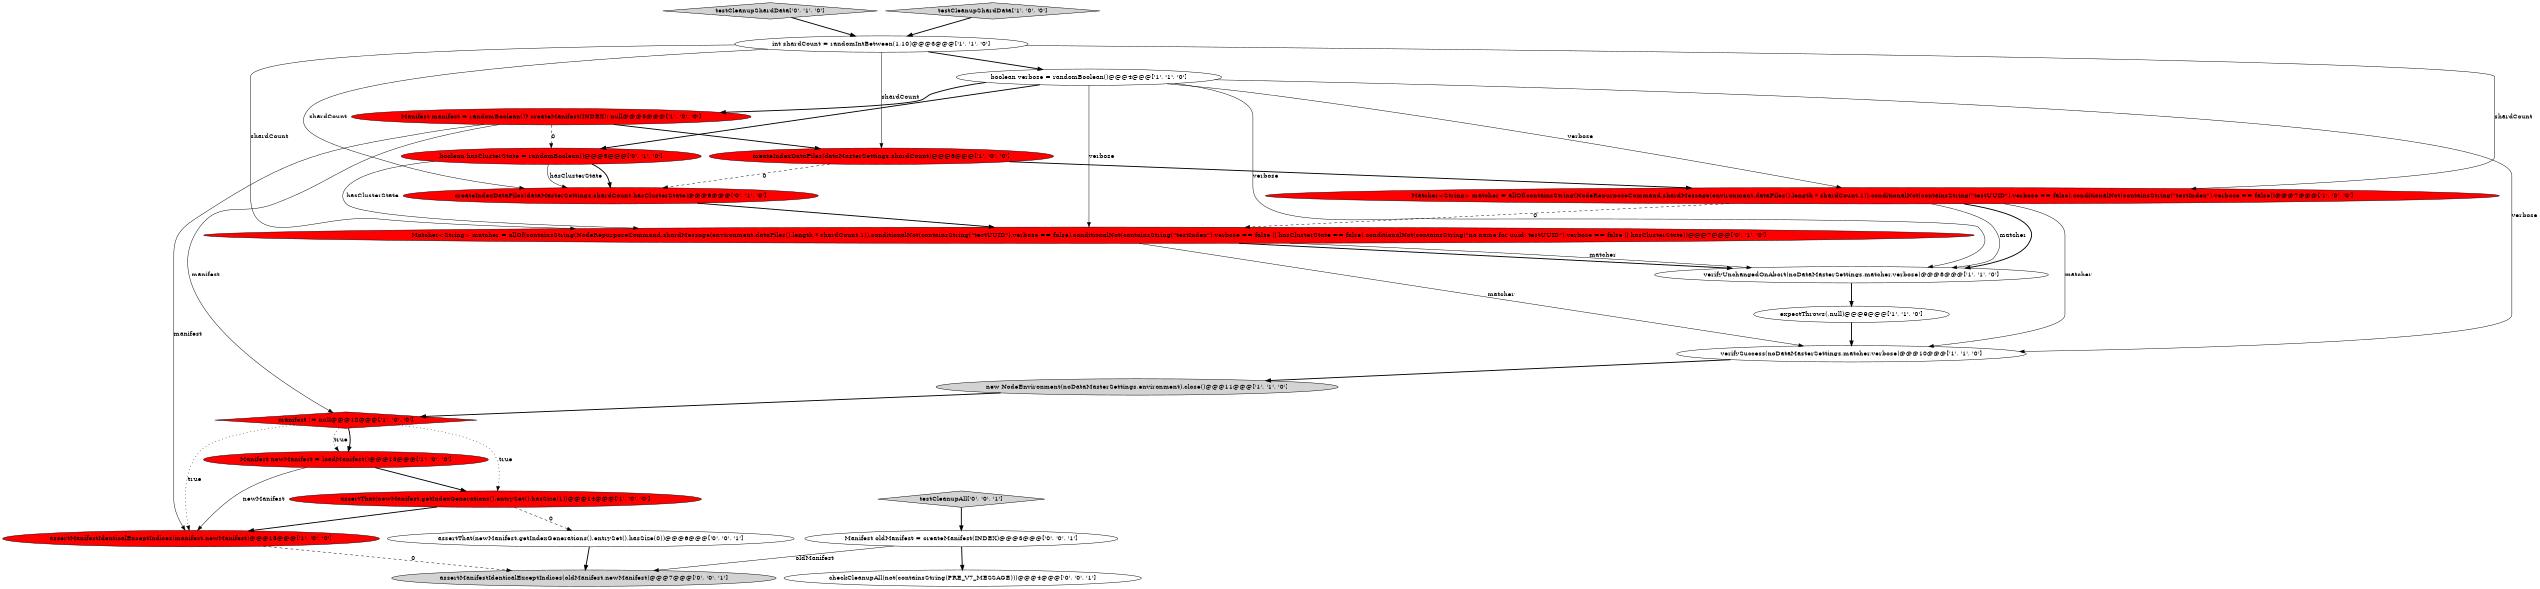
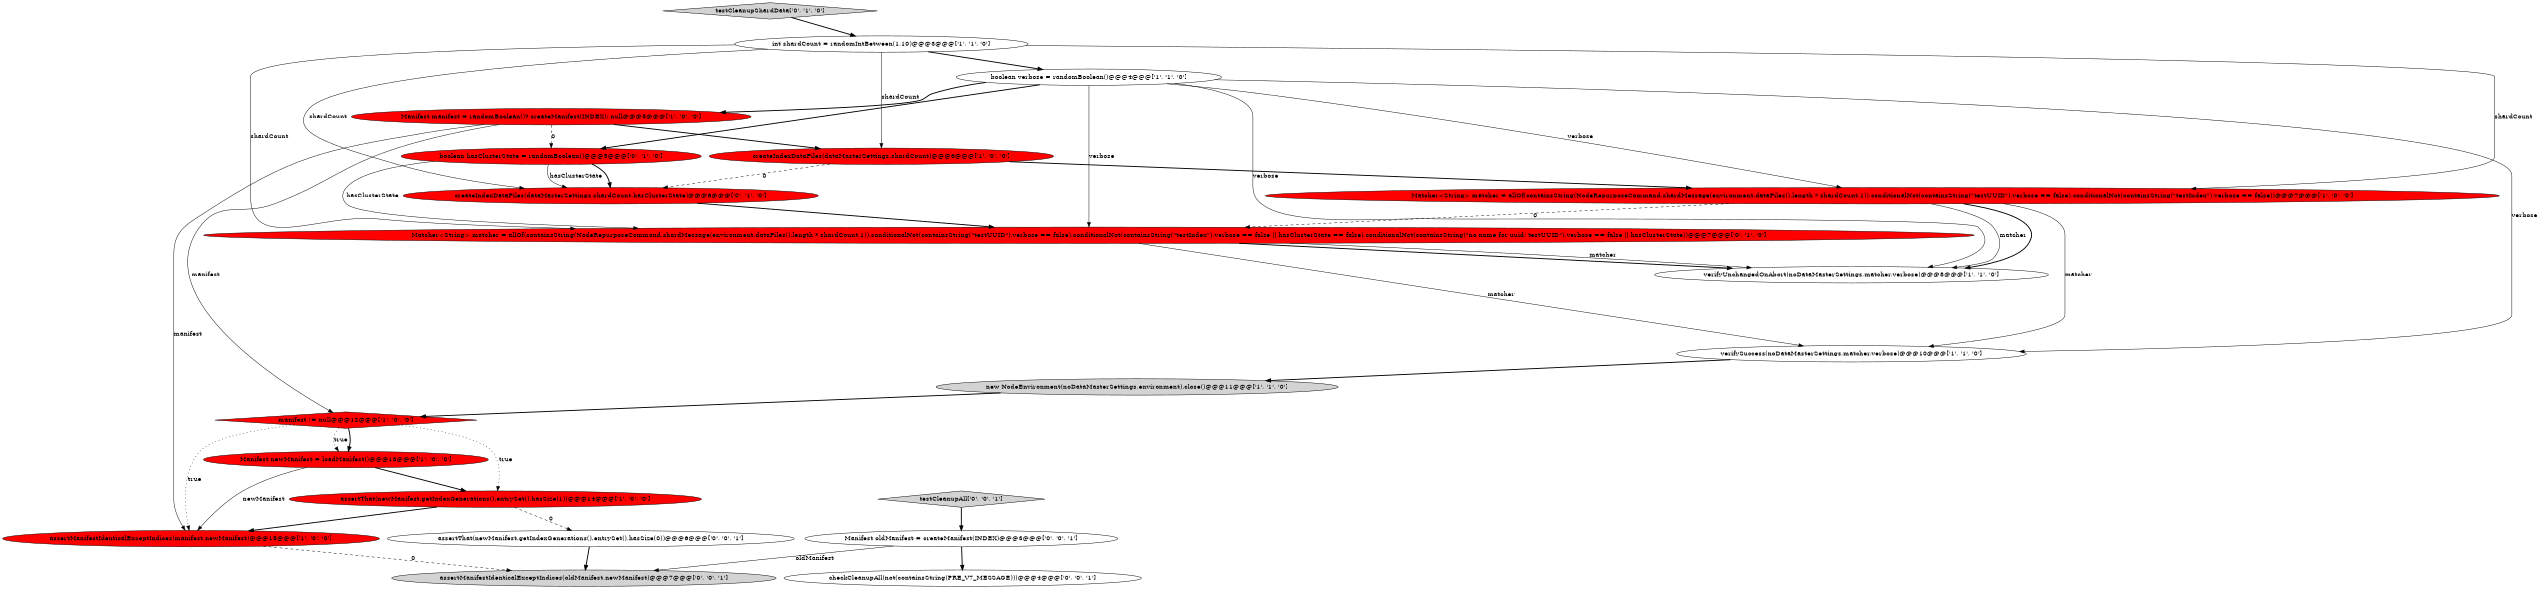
node "testCleanupShardData['1', '0', '0']": removed
node "expectThrows(,null)@@@9@@@['1', '1', '0']": removed
